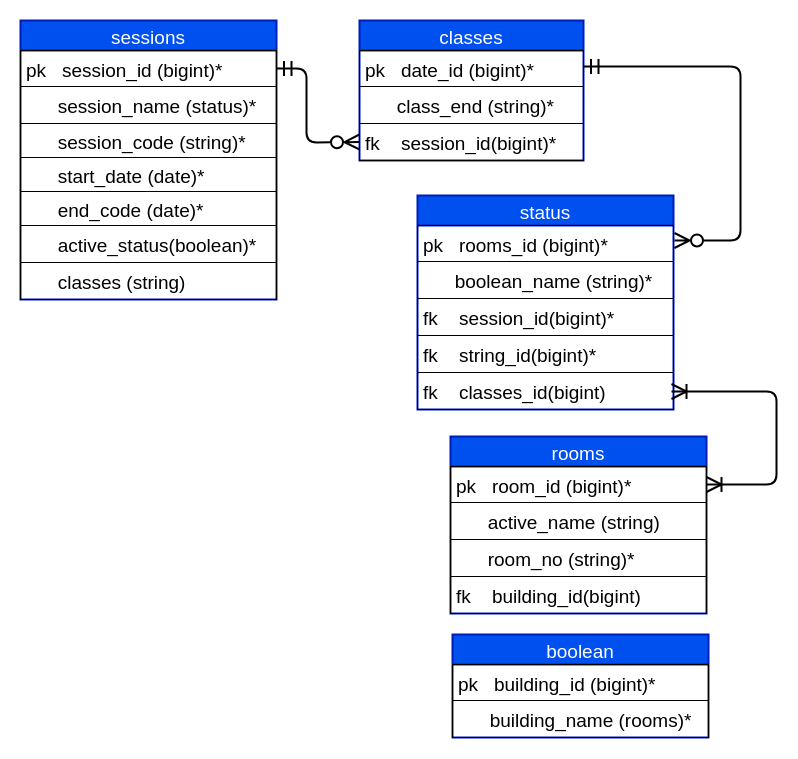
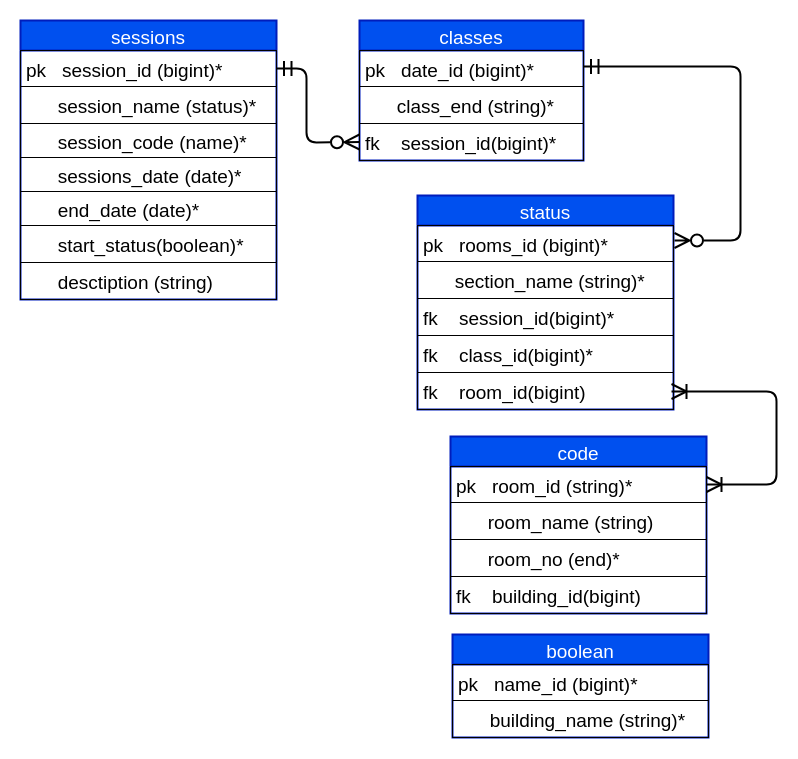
node "session_code (string)*": label "session_code (string)*" -> "session_code (name)*"
node "start_date (date)*": label "start_date (date)*" -> "sessions_date (date)*"
node "end_code (date)*": label "end_code (date)*" -> "end_date (date)*"
node "active_status(boolean)*": label "active_status(boolean)*" -> "start_status(boolean)*"
node "boolean_name (string)*": label "boolean_name (string)*" -> "section_name (string)*"
node "classes (string)": label "classes (string)" -> "desctiption (string)"
node "fk string_id(bigint)*": label "fk string_id(bigint)*" -> "fk class_id(bigint)*"
node "fk classes_id(bigint)": label "fk classes_id(bigint)" -> "fk room_id(bigint)"
node "rooms": label "rooms" -> "code"
node "pk room_id (bigint)*": label "pk room_id (bigint)*" -> "pk room_id (string)*"
node "active_name (string)": label "active_name (string)" -> "room_name (string)"
node "room_no (string)*": label "room_no (string)*" -> "room_no (end)*"
node "pk building_id (bigint)*": label "pk building_id (bigint)*" -> "pk name_id (bigint)*"
node "building_name (rooms)*": label "building_name (rooms)*" -> "building_name (string)*"
